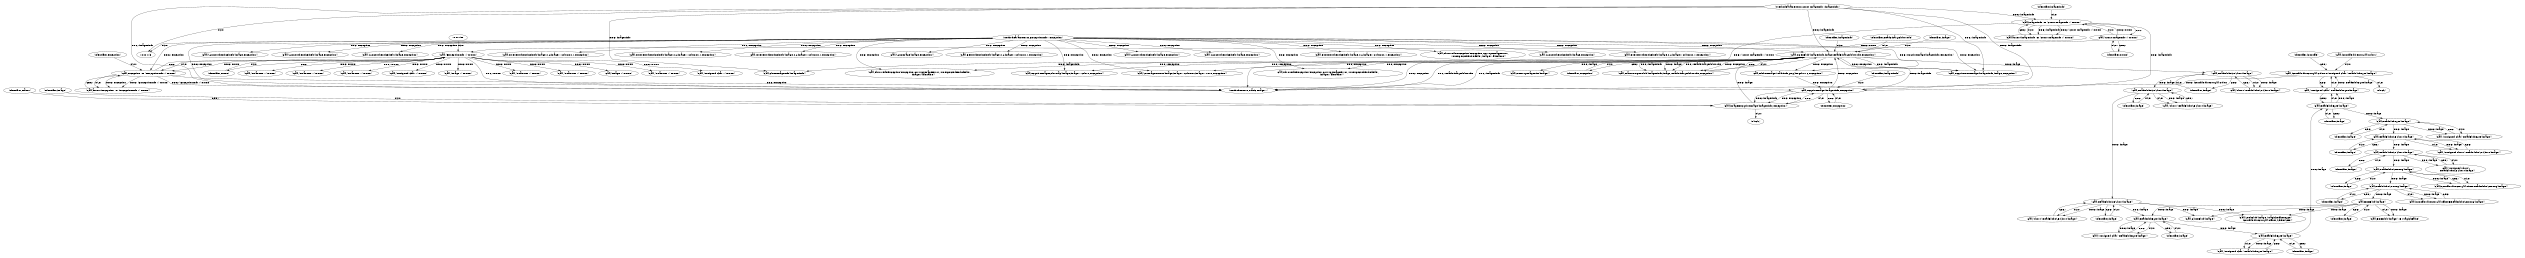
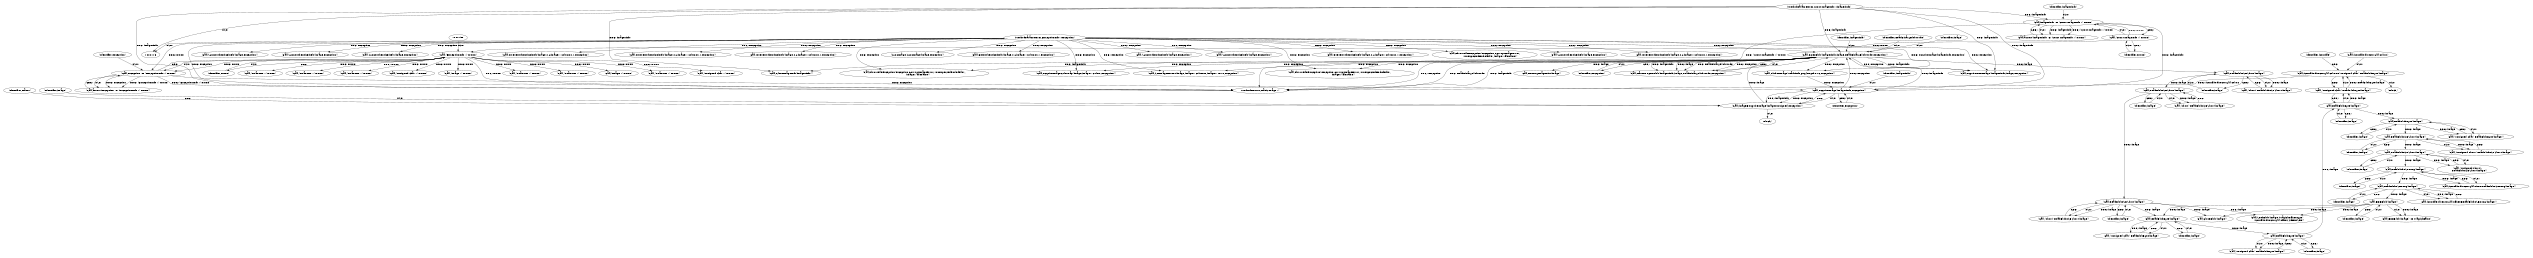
edge "(MethodParameterIn,ExceptionInfo *exception)" -> "(Call,exception != (ExceptionInfo *) NULL)": label "DDG: exception" -> "DDG: NULL"
node "(Call,SyncImage(image,exception))": label "(Call,SyncImage(image,exception))" -> "(SyncImage,SyncImage(image,exception))"
node "(Call,image=AcquireImage(image_info,exception))": label "(Call,image=AcquireImage(image_info,exception))" -> "(Call,image=AcquireImage(image_unsigned,exception))"
